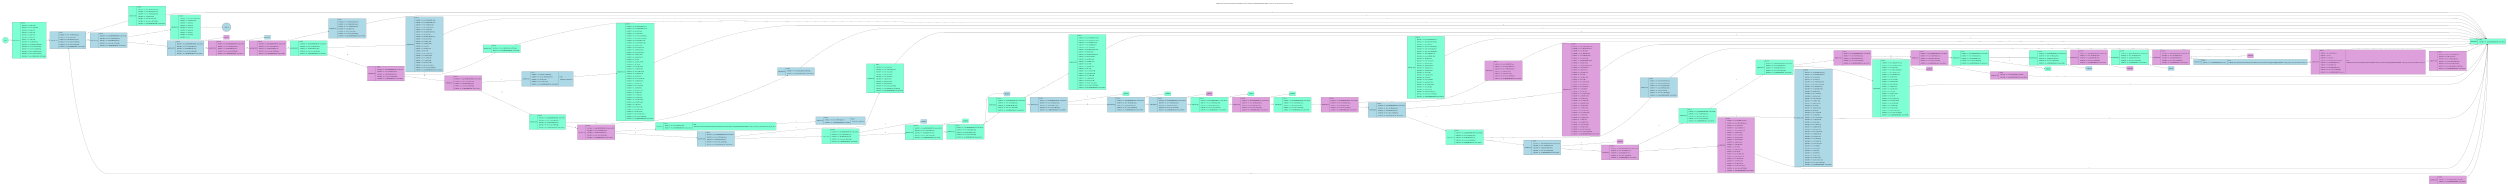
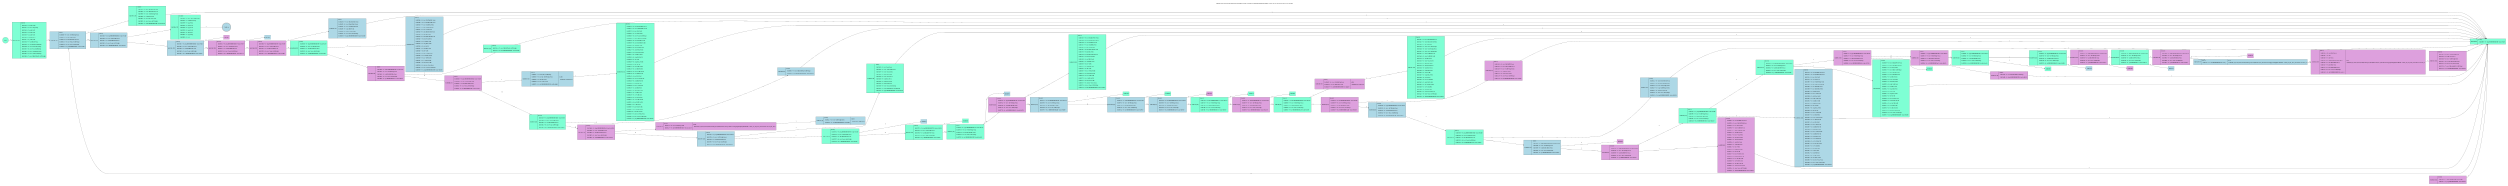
node "0x401da0": fillcolor plum -> aquamarine
node "0x401a3f [13]": added
node "0x4019af [144]": removed
node "0x401765 [25]": fillcolor aquamarine -> plum
node "0x401ca3 [9]": fillcolor aquamarine -> plum
